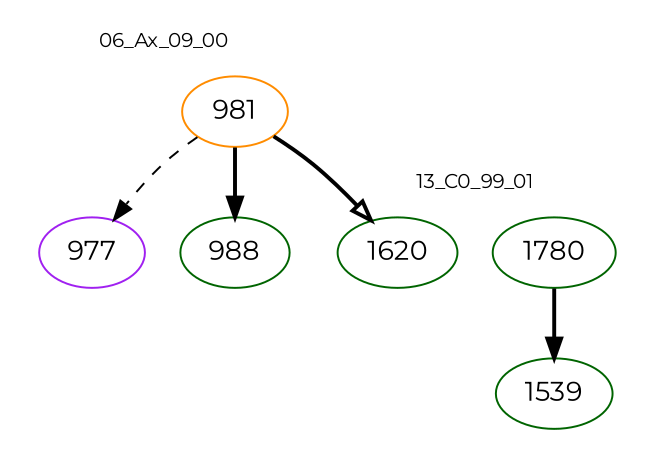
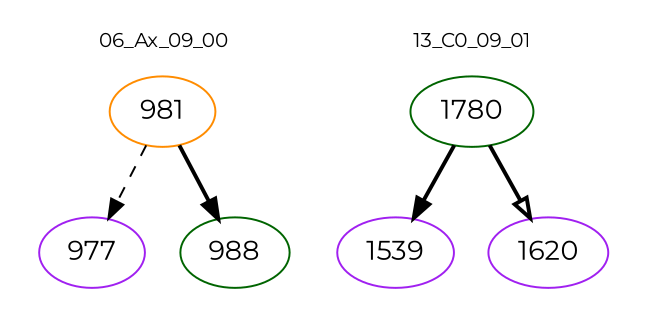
edge "981" -> "1620": now "1780" -> "1620"
cluster "13_C0_99_01": label "13_C0_99_01" -> "13_C0_09_01"
node "1620": color darkgreen -> purple
node "1539": color darkgreen -> purple
